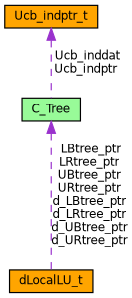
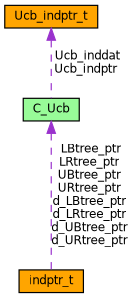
node "C_Tree": label "C_Tree" -> "C_Ucb"
node "dLocalLU_t": label "dLocalLU_t" -> "indptr_t"
